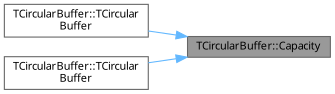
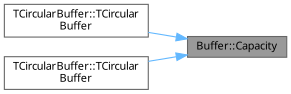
node "TCircularBuffer::Capacity": label "TCircularBuffer::Capacity" -> "Buffer::Capacity"
